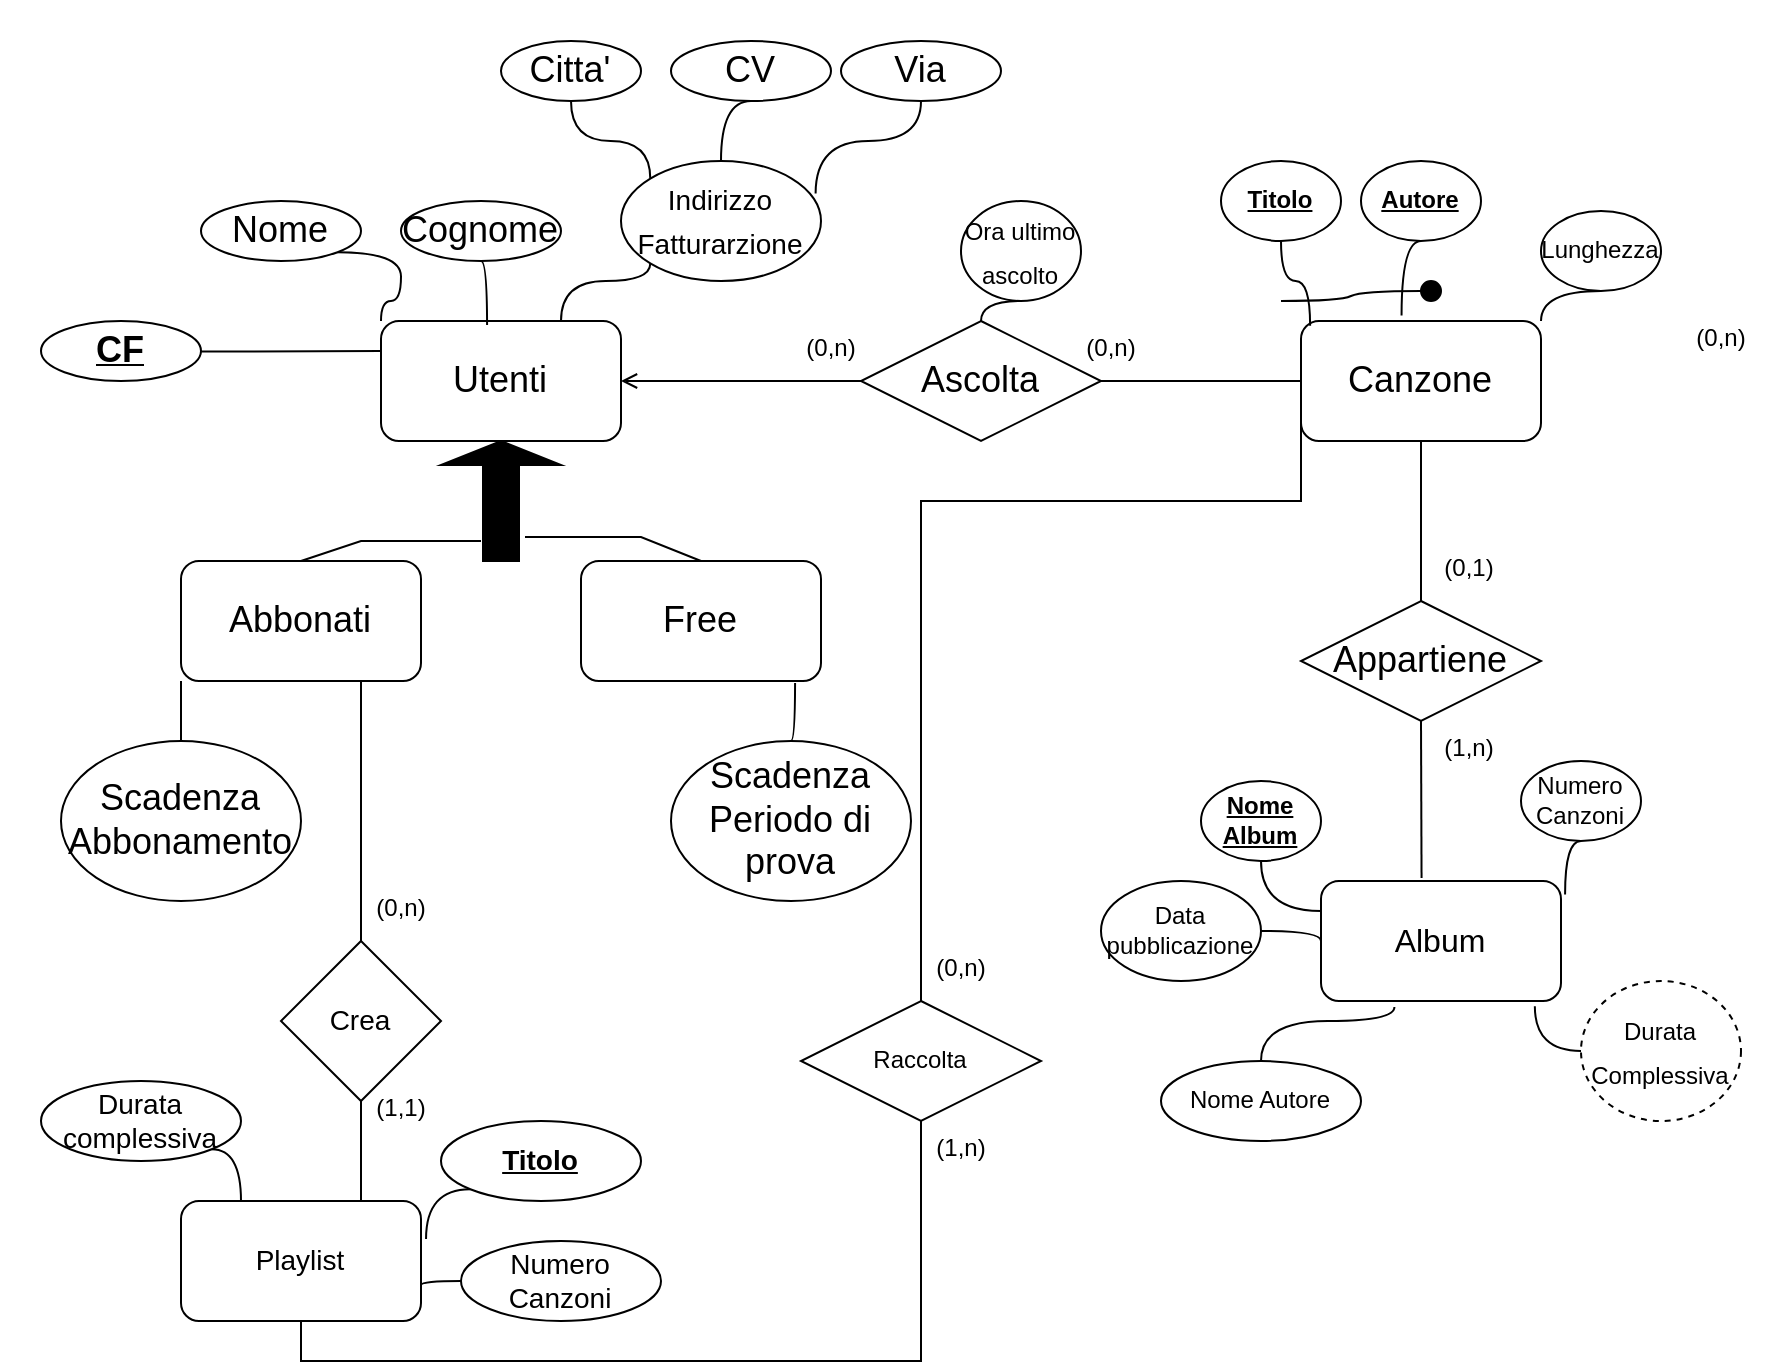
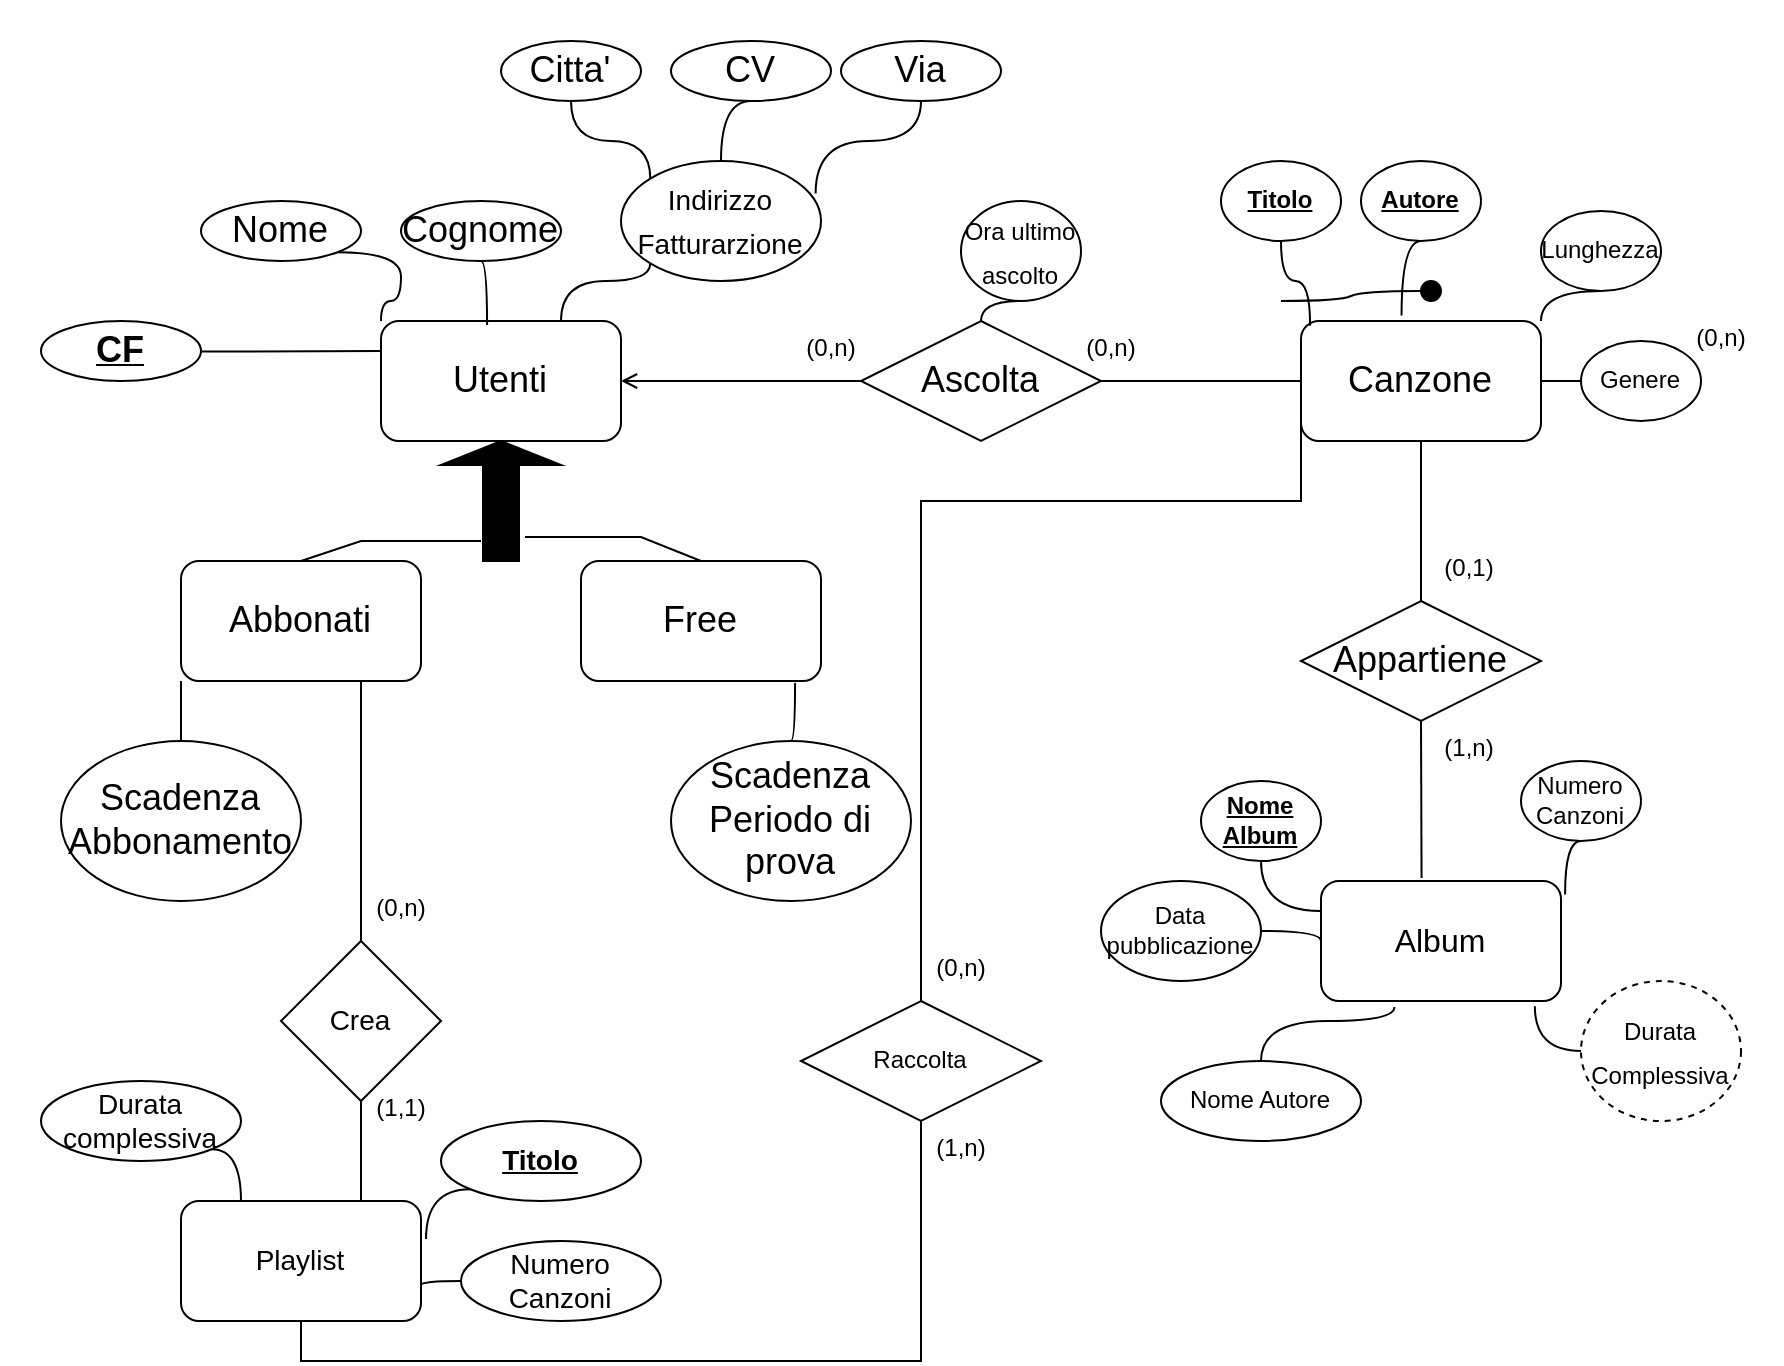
edge "Canzone" -- "Genere": added
node "Genere": added
